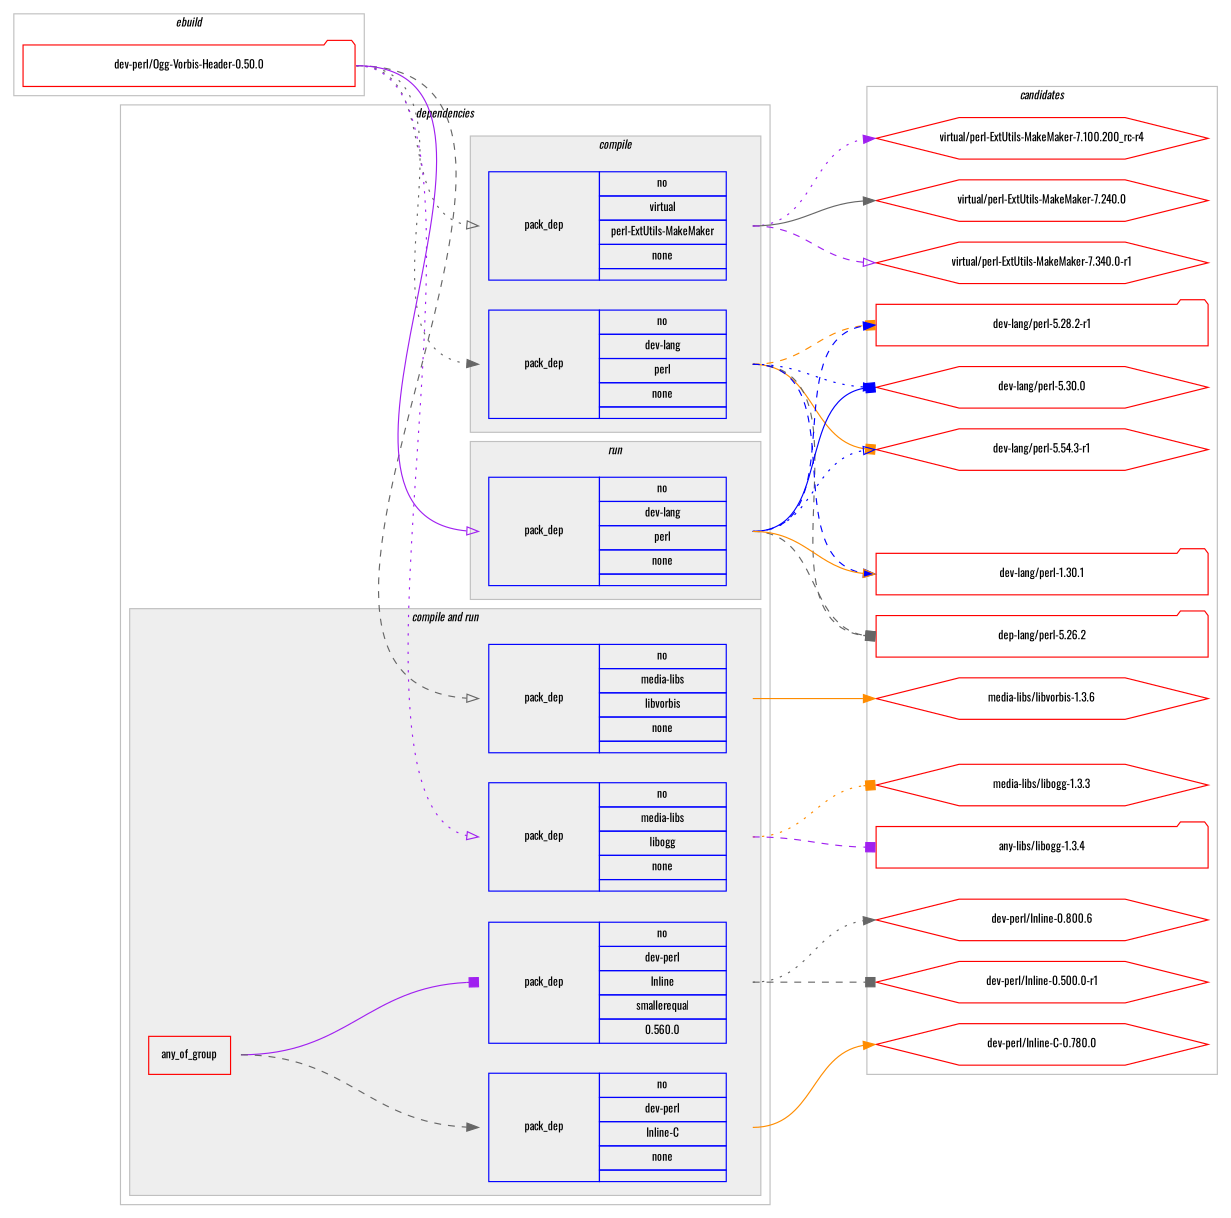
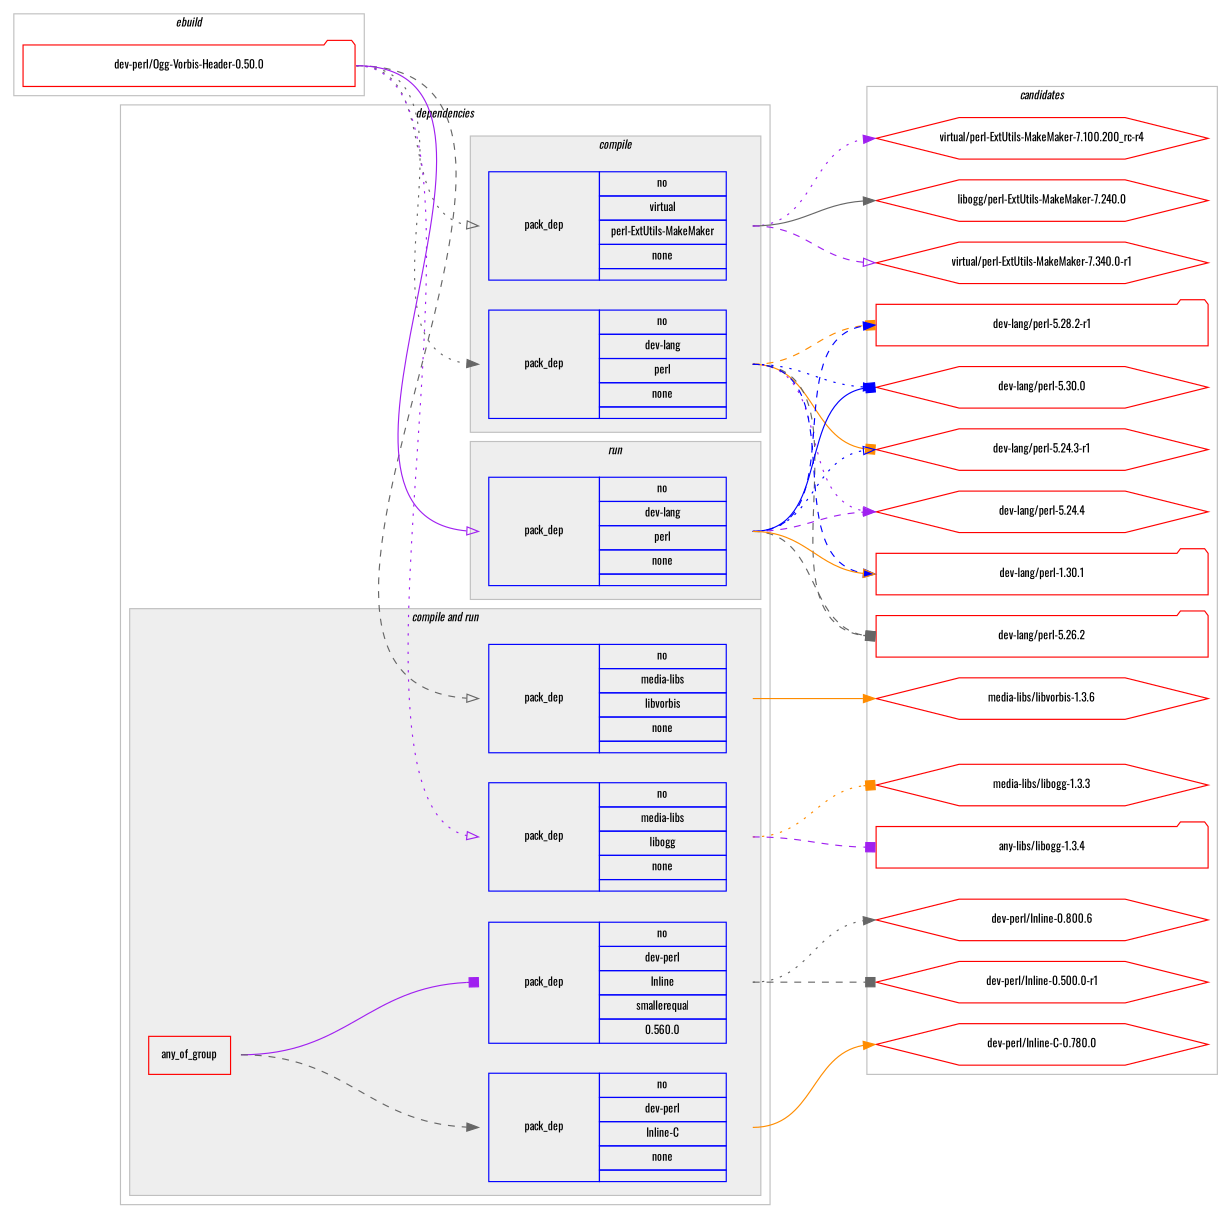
node "virtual/perl-ExtUtils-MakeMaker-7.240.0": label "virtual/perl-ExtUtils-MakeMaker-7.240.0" -> "libogg/perl-ExtUtils-MakeMaker-7.240.0"
node "dev-lang/perl-5.54.3-r1": label "dev-lang/perl-5.54.3-r1" -> "dev-lang/perl-5.24.3-r1"
node "dev-lang/perl-5.24.4": added
node "dep-lang/perl-5.26.2": label "dep-lang/perl-5.26.2" -> "dev-lang/perl-5.26.2"
